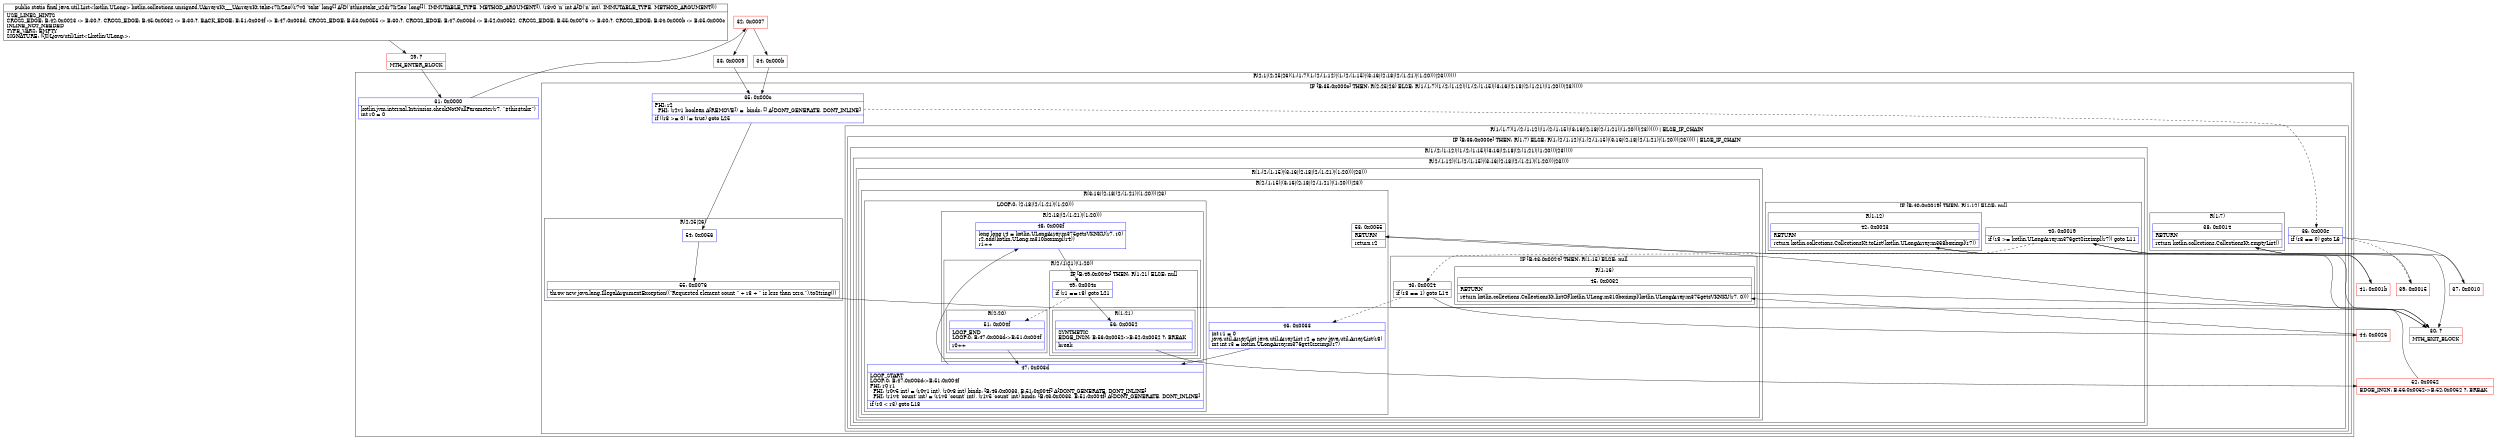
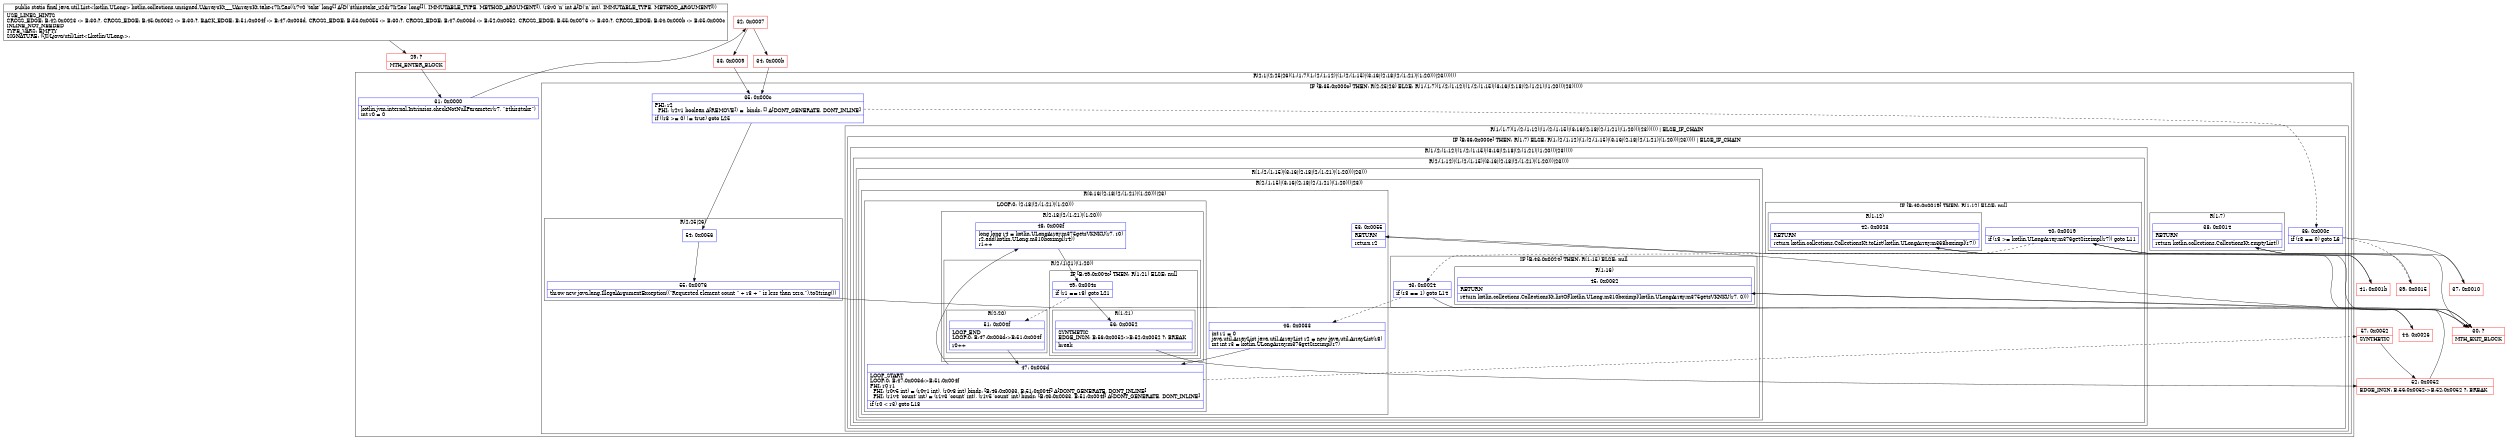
node "57: 0x0052": added
